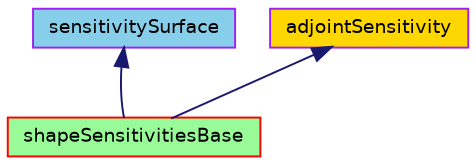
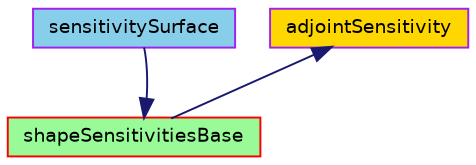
edge "shapeSensitivitiesBase" -> "sensitivitySurface": reversed
